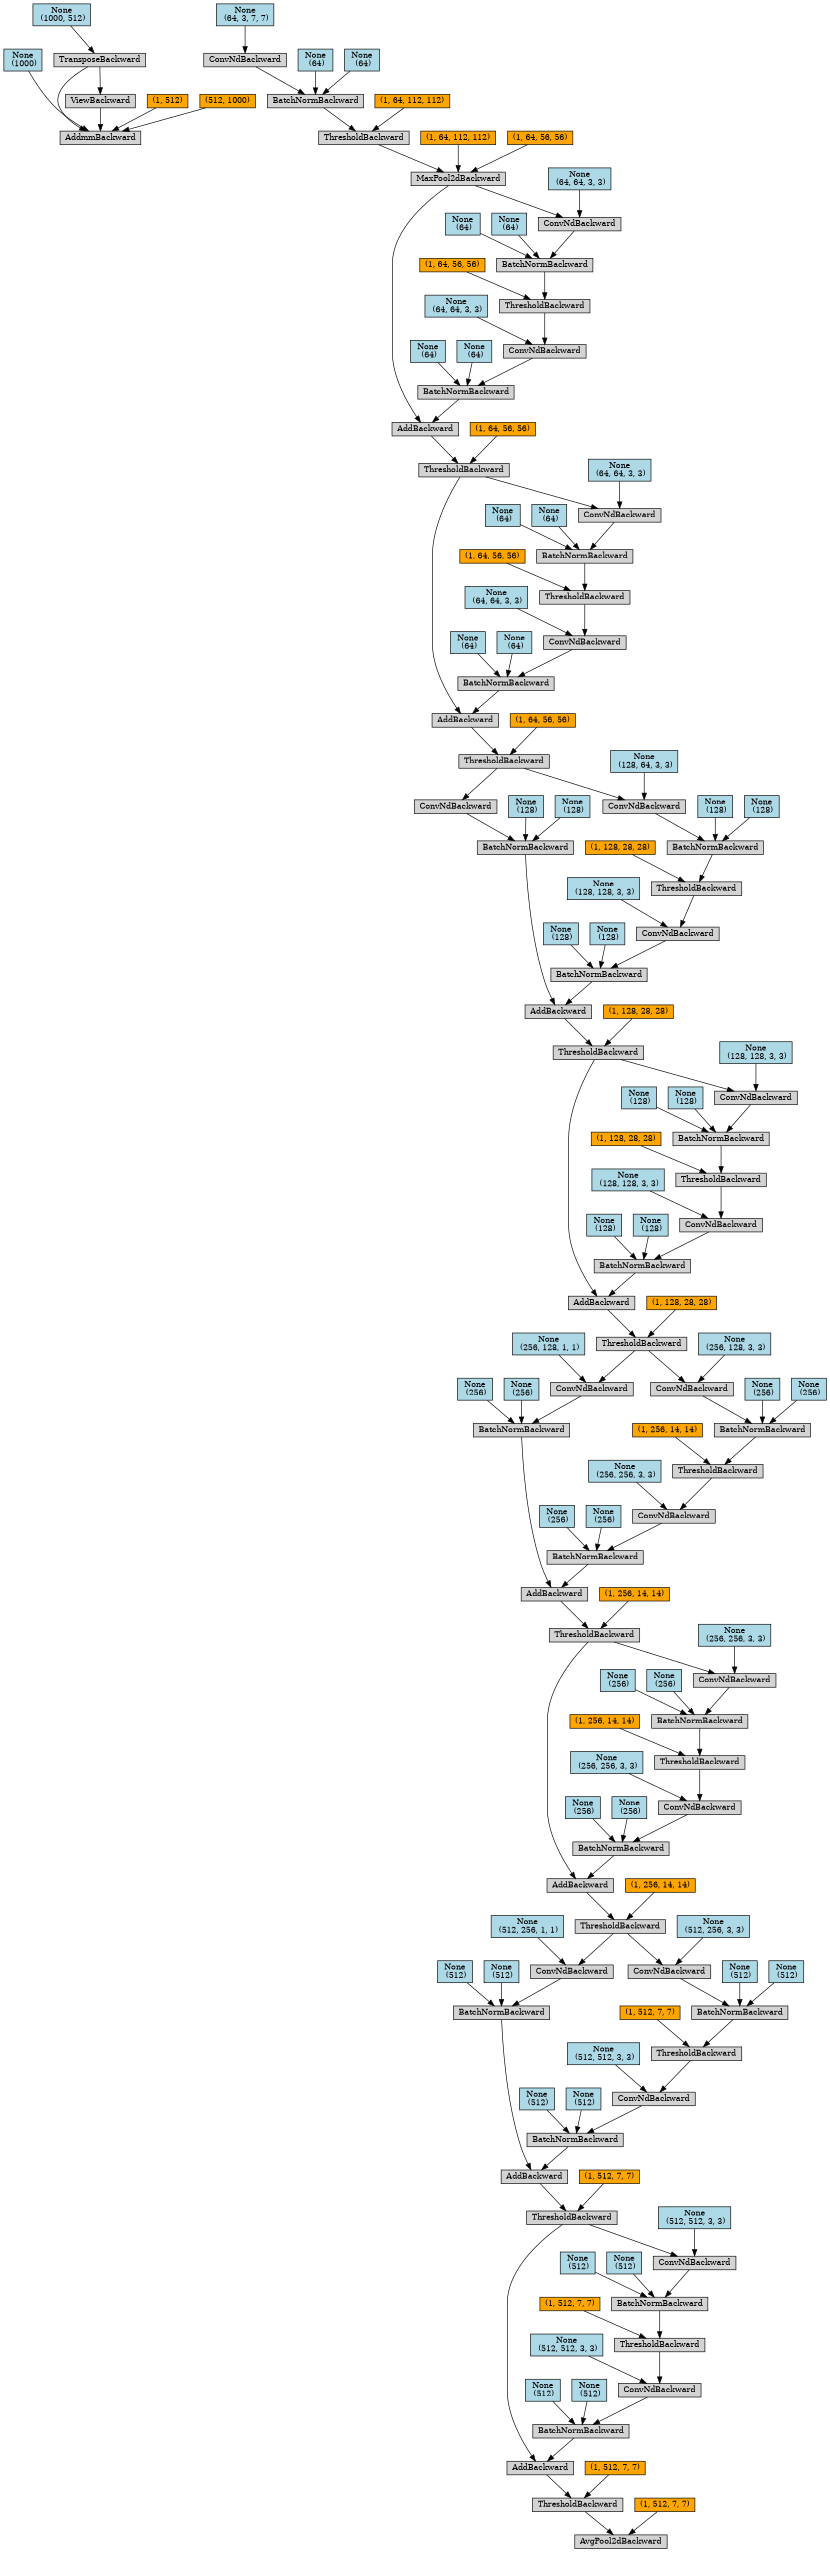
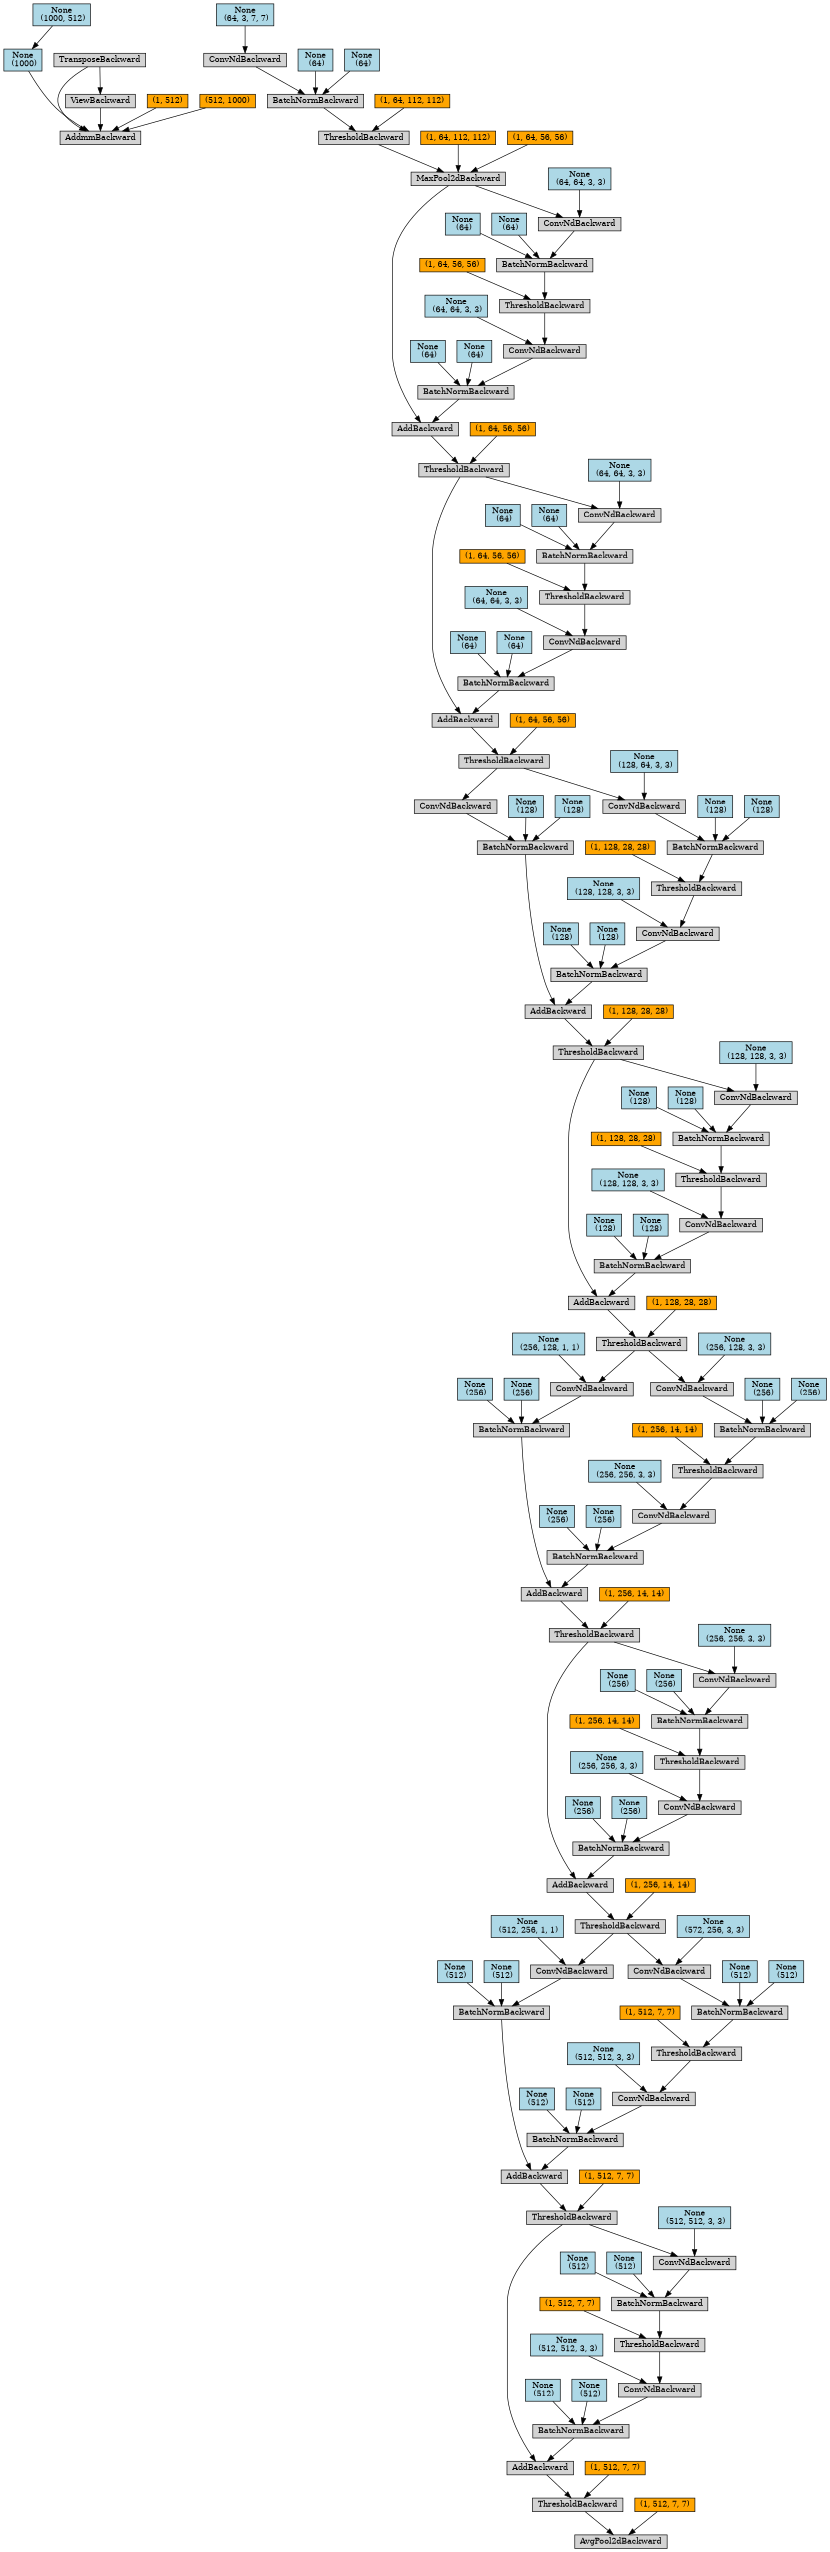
edge "None (1000, 512)" -> "TransposeBackward": now "None (1000, 512)" -> "None (1000)"
node "None (512, 256, 3, 3)": label "None (512, 256, 3, 3)" -> "None (572, 256, 3, 3)"
